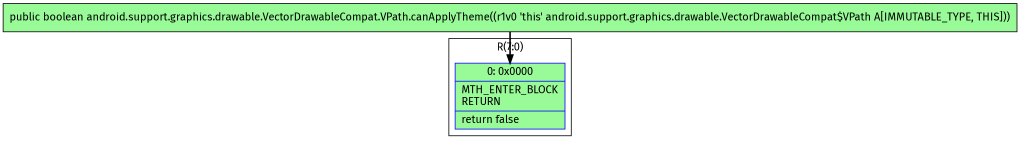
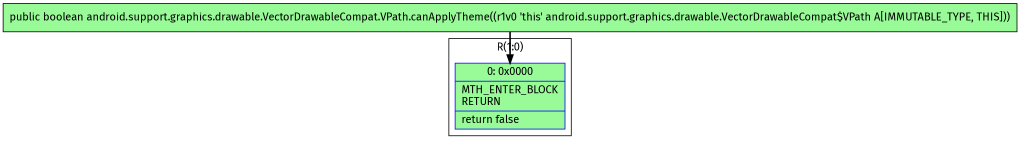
cluster "R(7:0)": label "R(7:0)" -> "R(1:0)"
